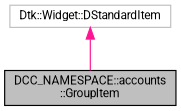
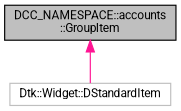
edge "DCC_NAMESPACE::accounts ::GroupItem" -> "Dtk::Widget::DStandardItem": reversed
